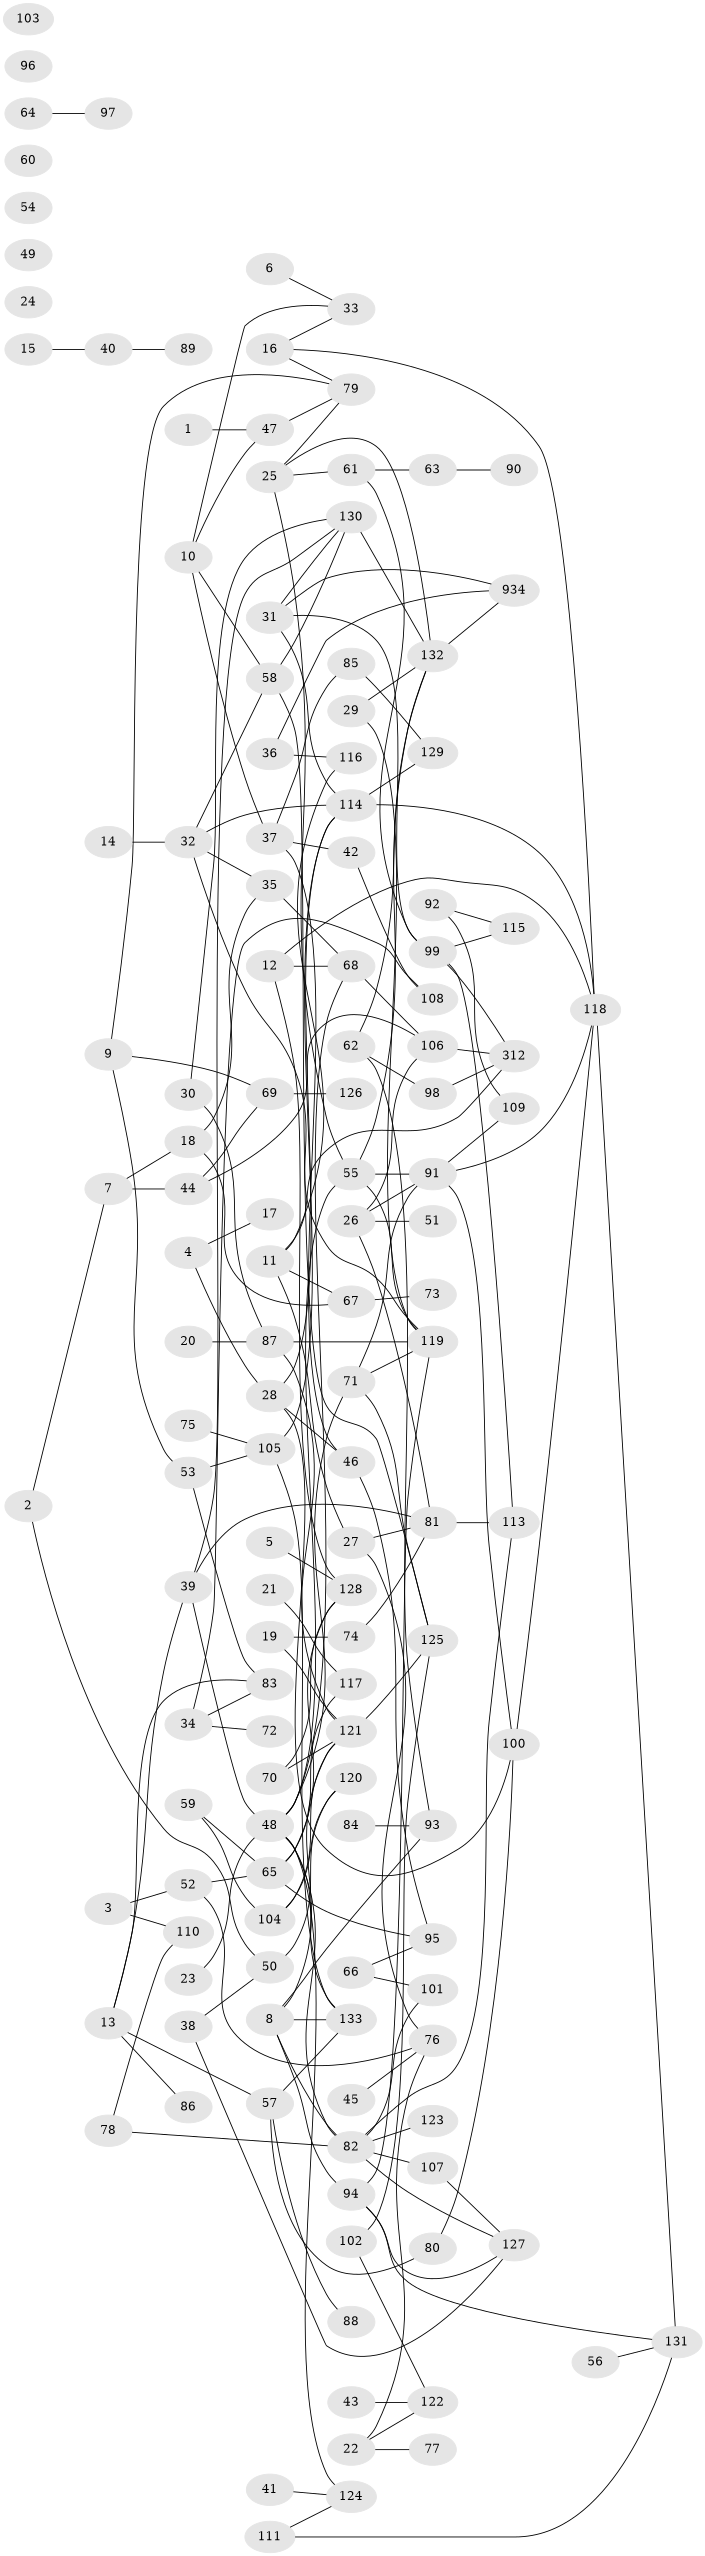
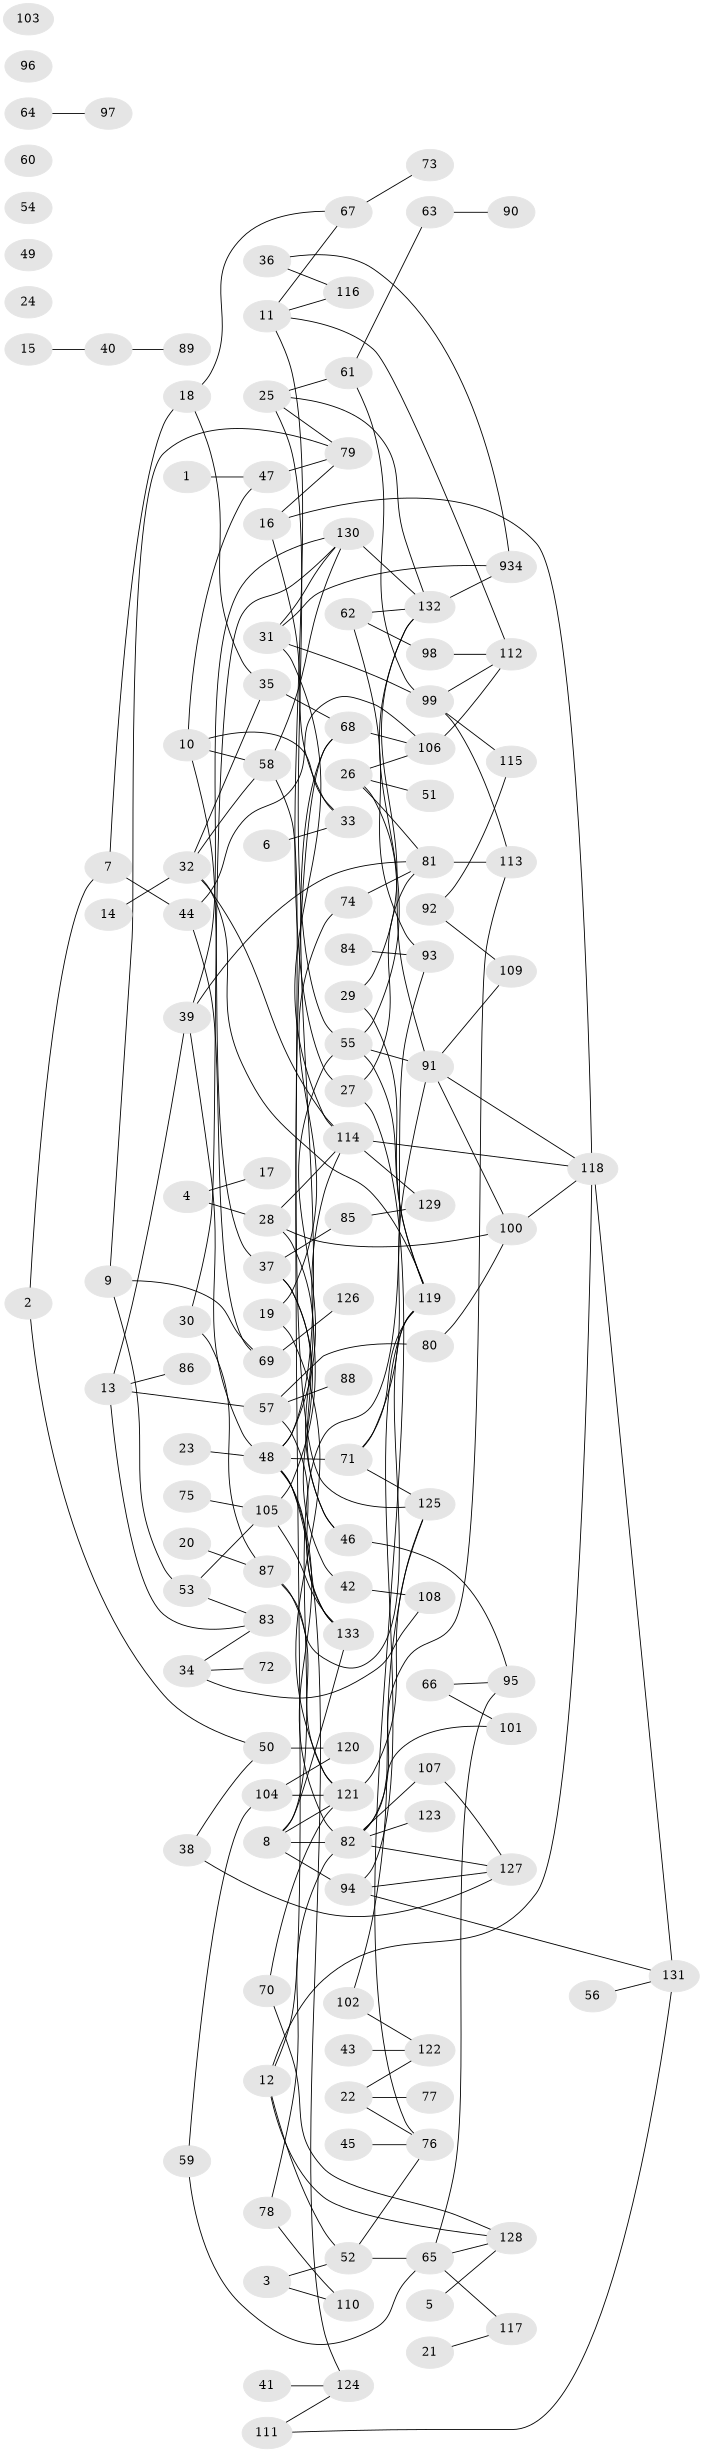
node "312": label "312" -> "112"
edge "12" -- "52": added
